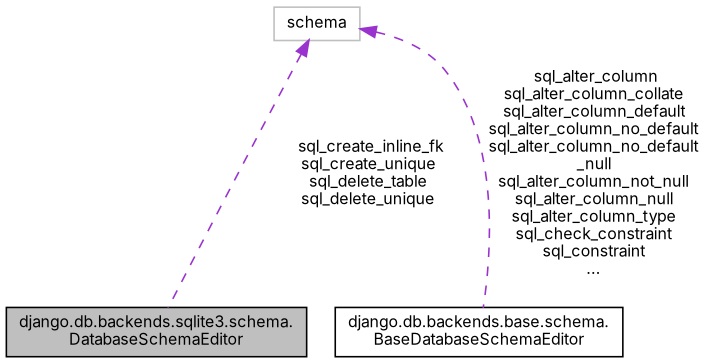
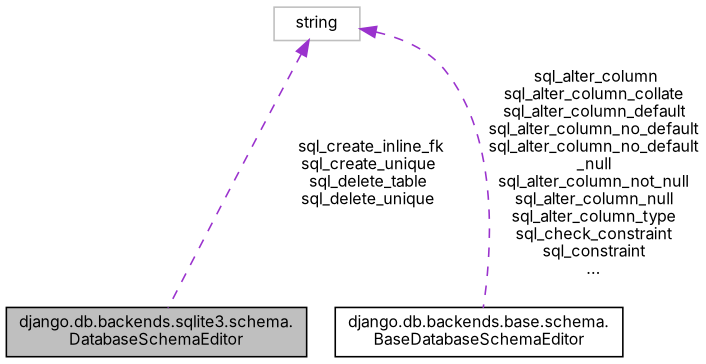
node "schema": label "schema" -> "string"
